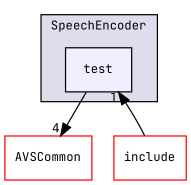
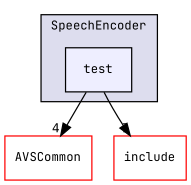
edge "include" -> "test": reversed
